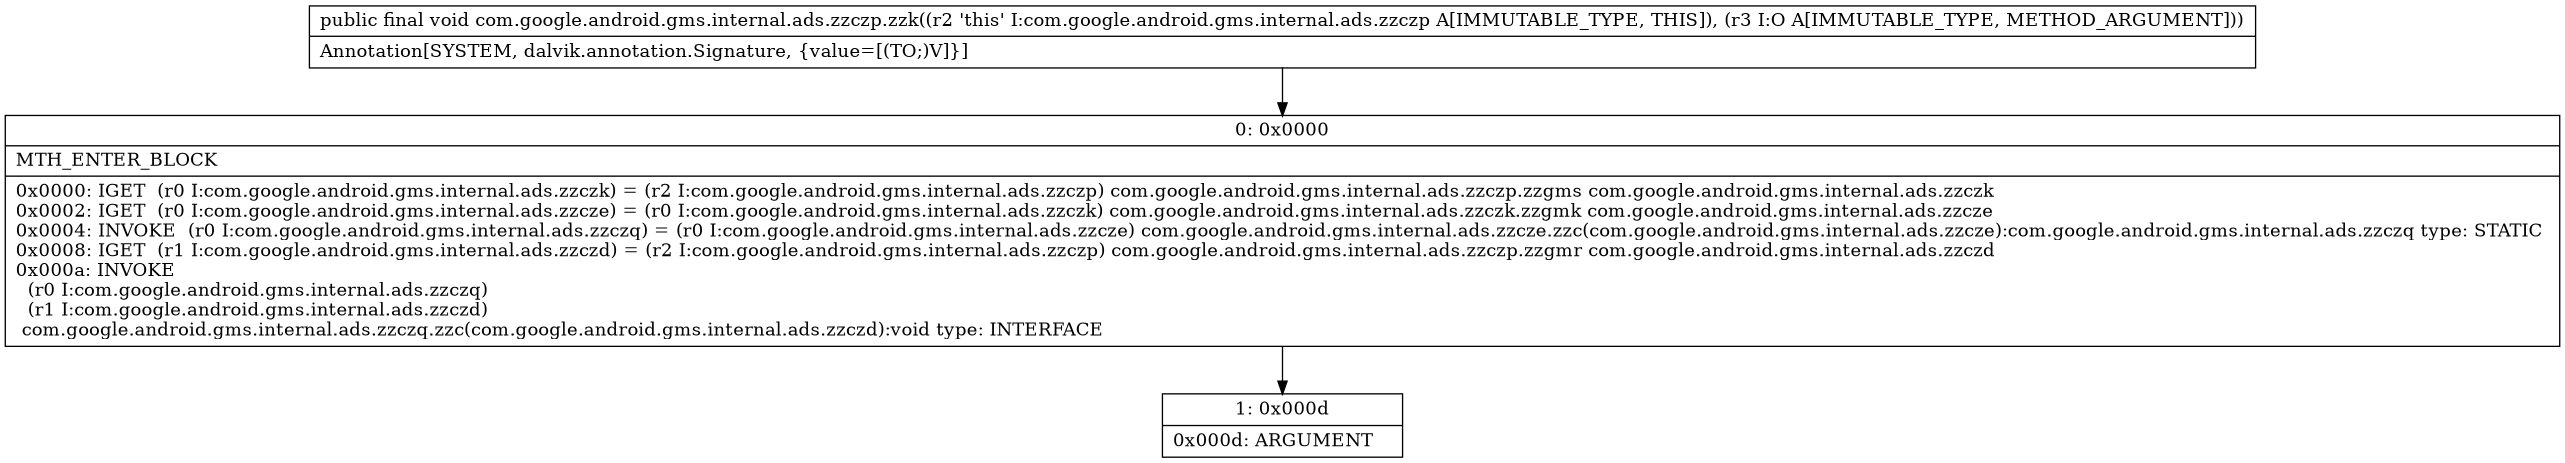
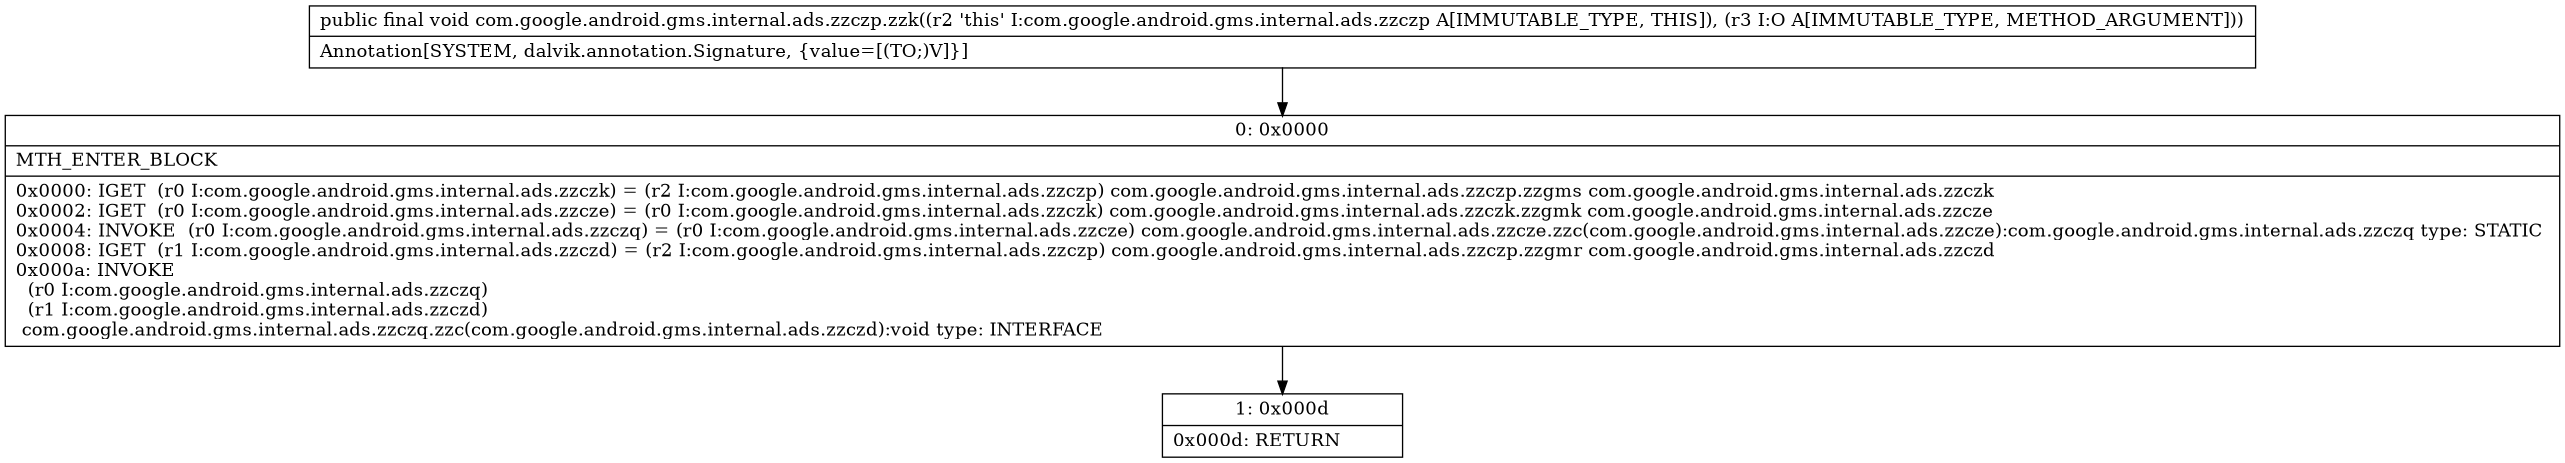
node "1: 0x000d": text "0x000d: ARGUMENT" -> "0x000d: RETURN"
